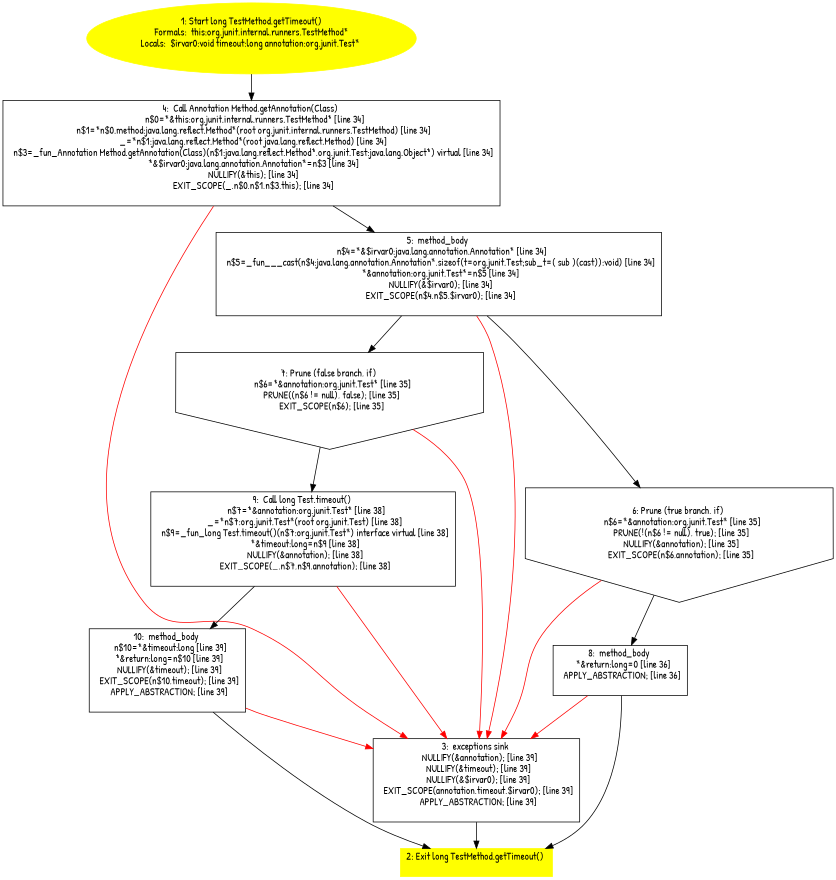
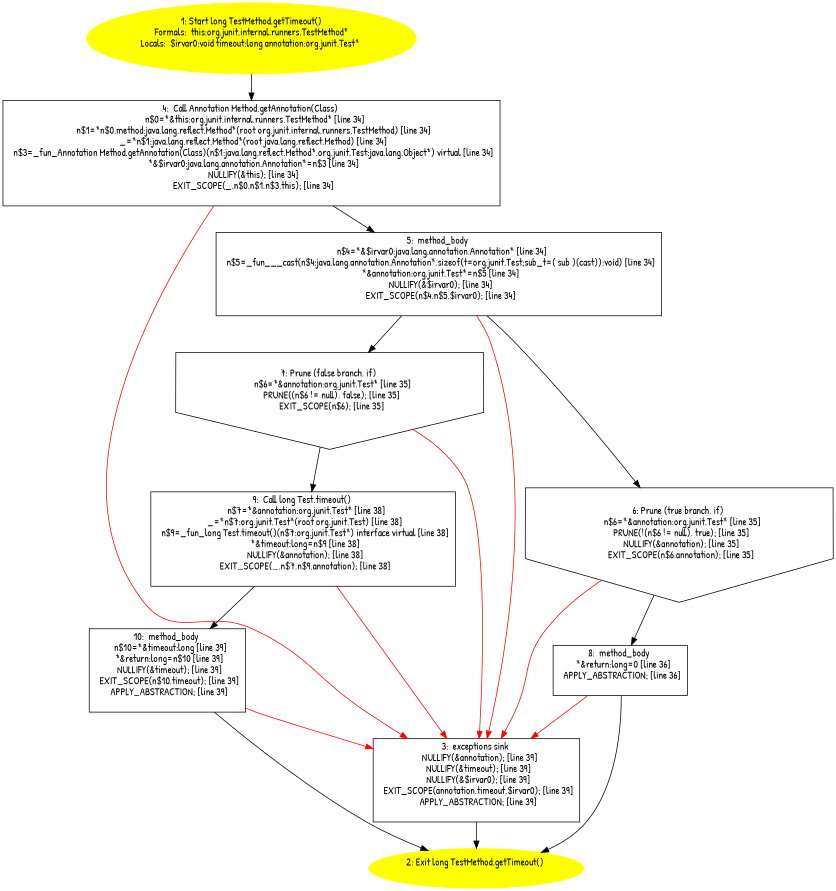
node "2: Exit long TestMethod.getTimeout()": shape box -> ellipse
